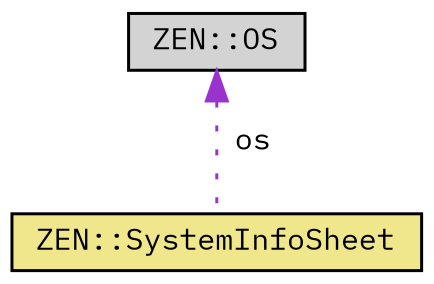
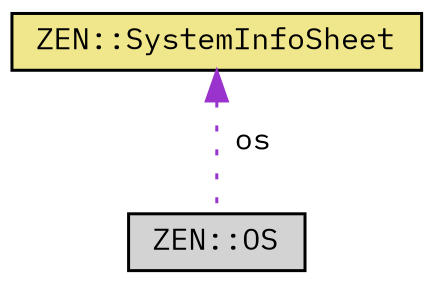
edge "ZEN::SystemInfoSheet" -> "ZEN::OS": reversed
